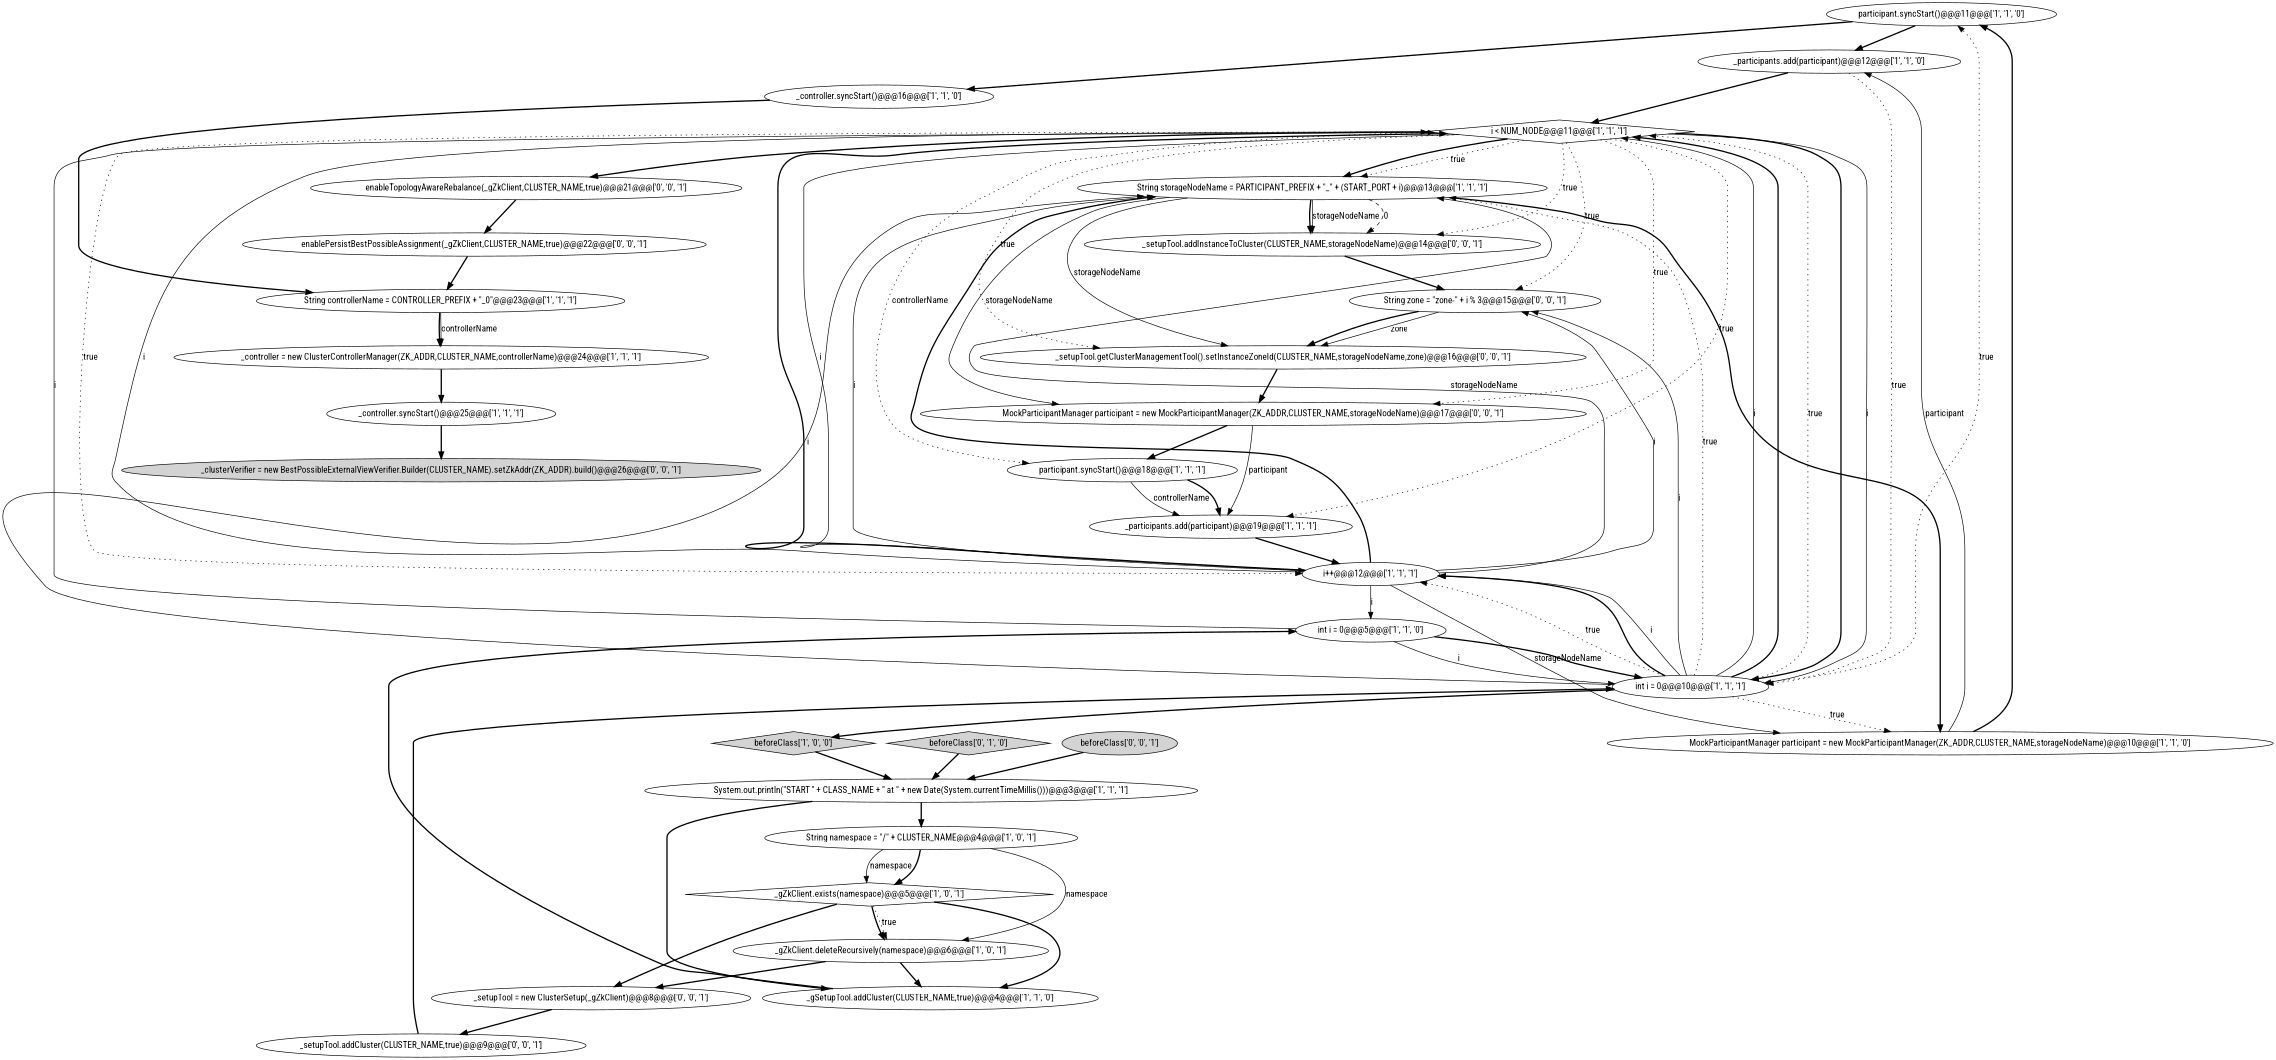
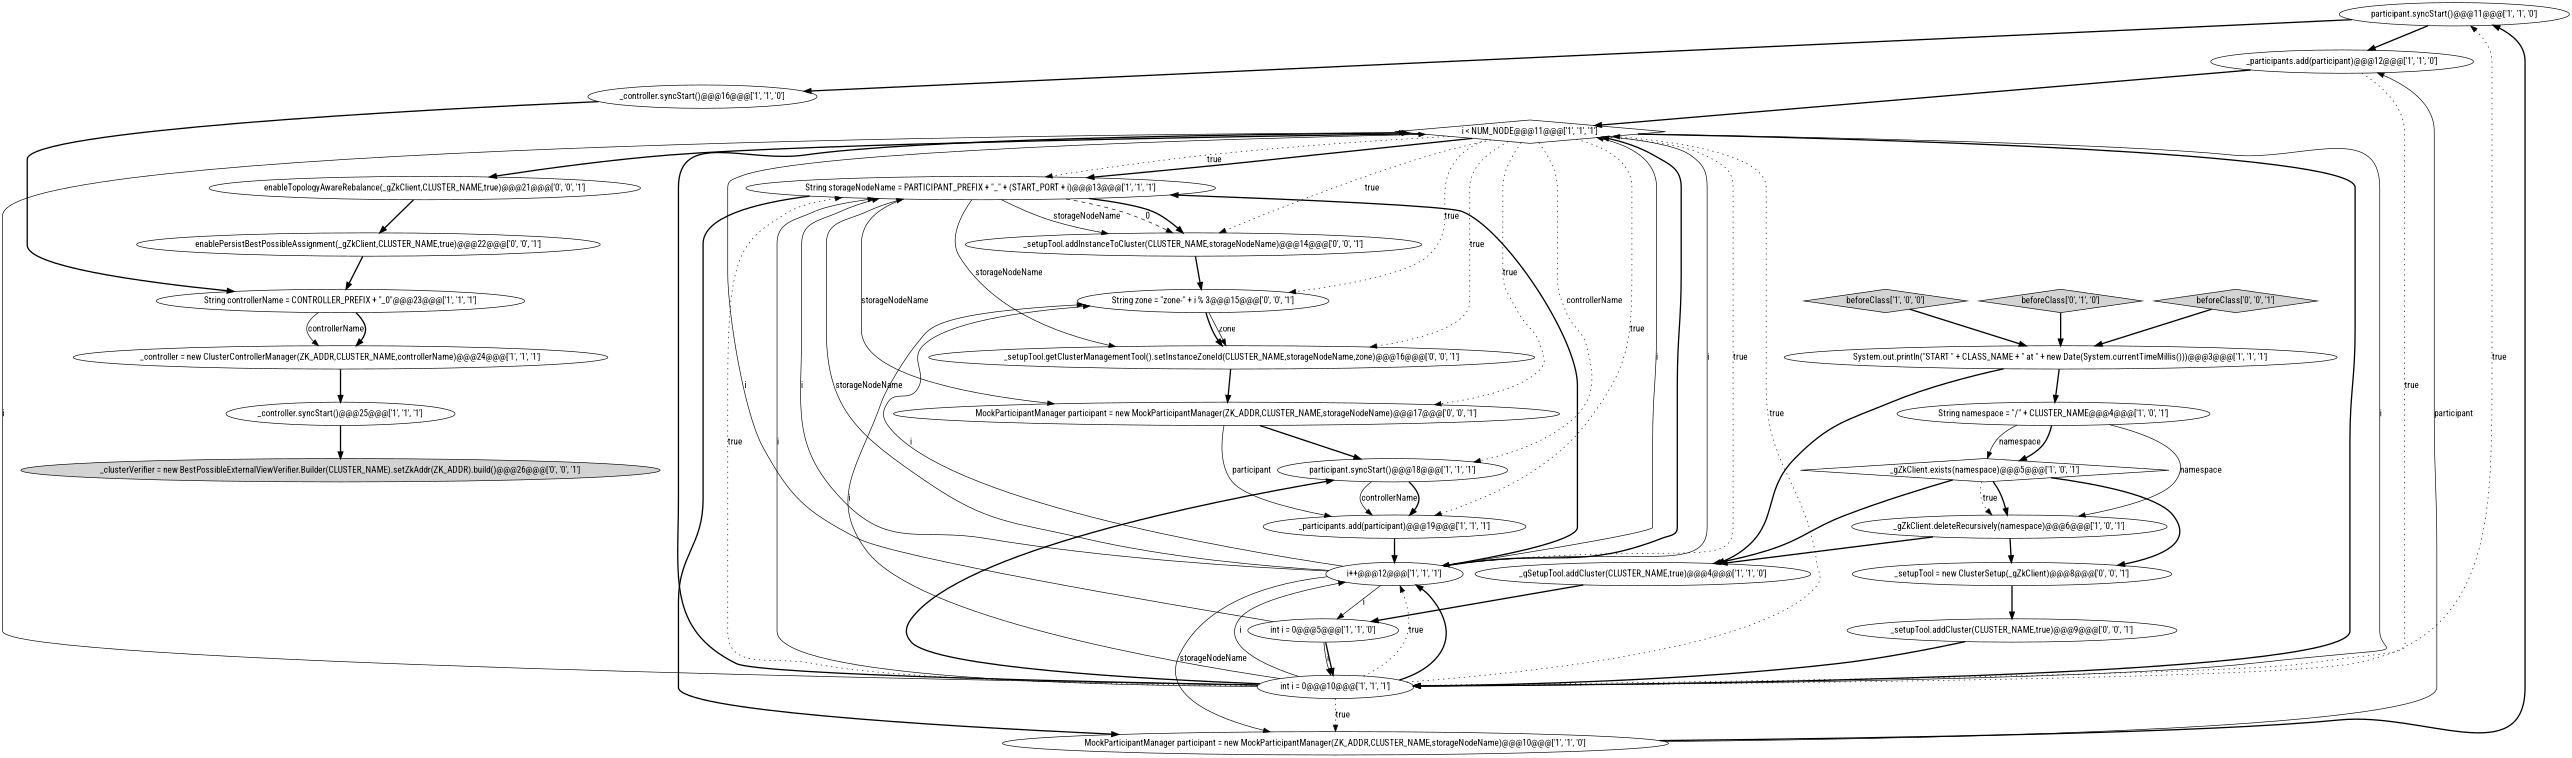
edge "int i = 0@@@10@@@['1', '1', '1']" -> "beforeClass['1', '0', '0']": now "int i = 0@@@10@@@['1', '1', '1']" -> "participant.syncStart()@@@18@@@['1', '1', '1']"
node "beforeClass['0', '0', '1']": shape ellipse -> diamond
